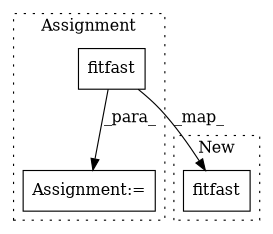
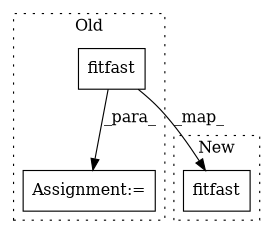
cluster "Assignment": label "Assignment" -> "Old"
